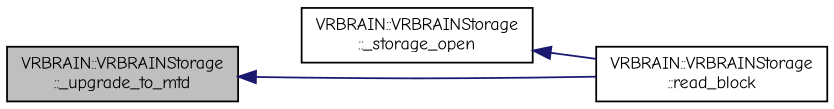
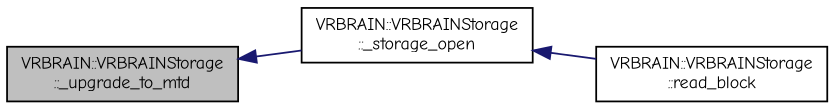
edge "VRBRAIN::VRBRAINStorage ::read_block" -> "VRBRAIN::VRBRAINStorage ::_upgrade_to_mtd": now "VRBRAIN::VRBRAINStorage ::_storage_open" -> "VRBRAIN::VRBRAINStorage ::_upgrade_to_mtd"
